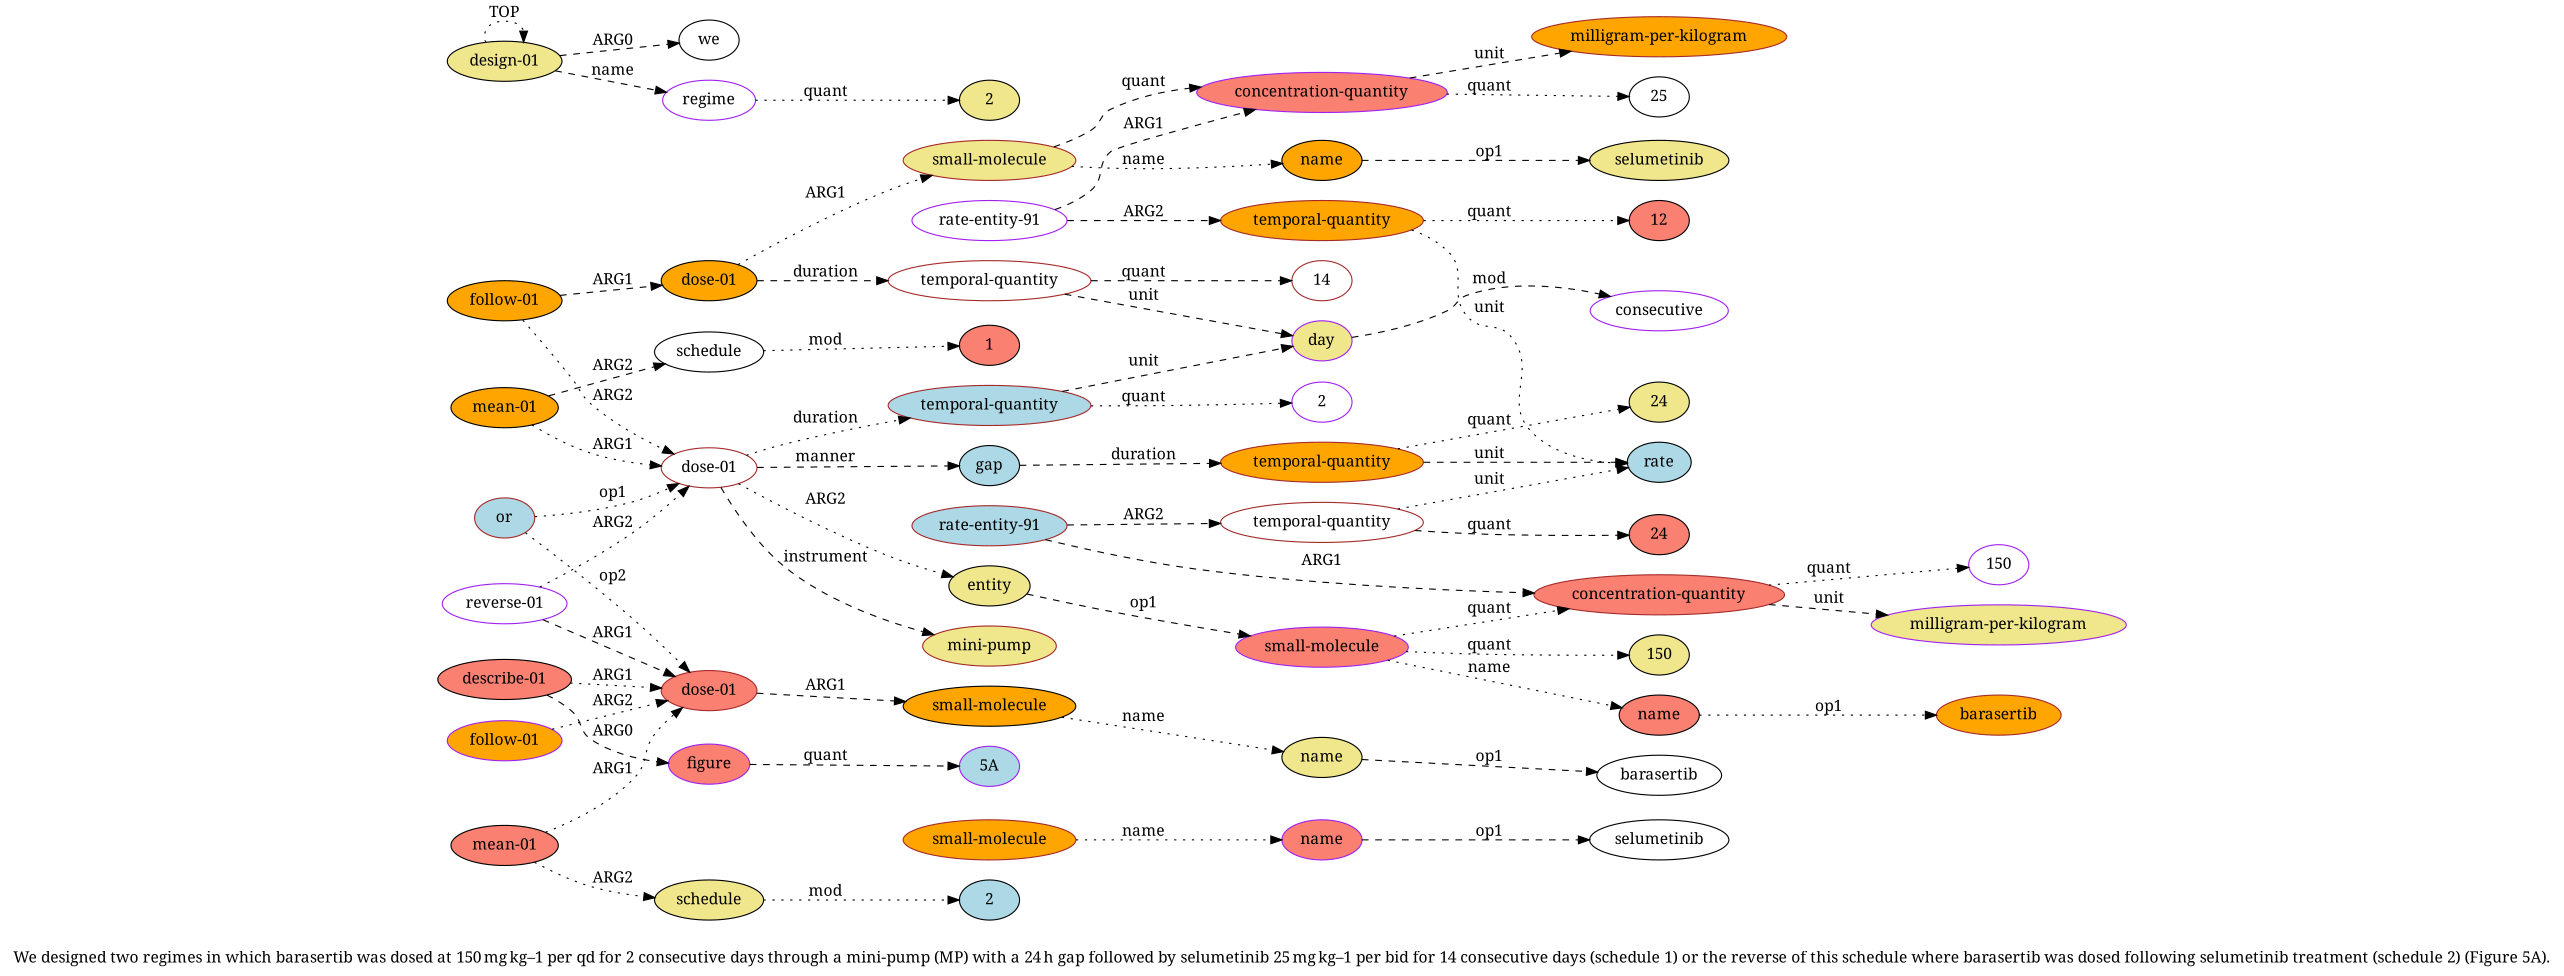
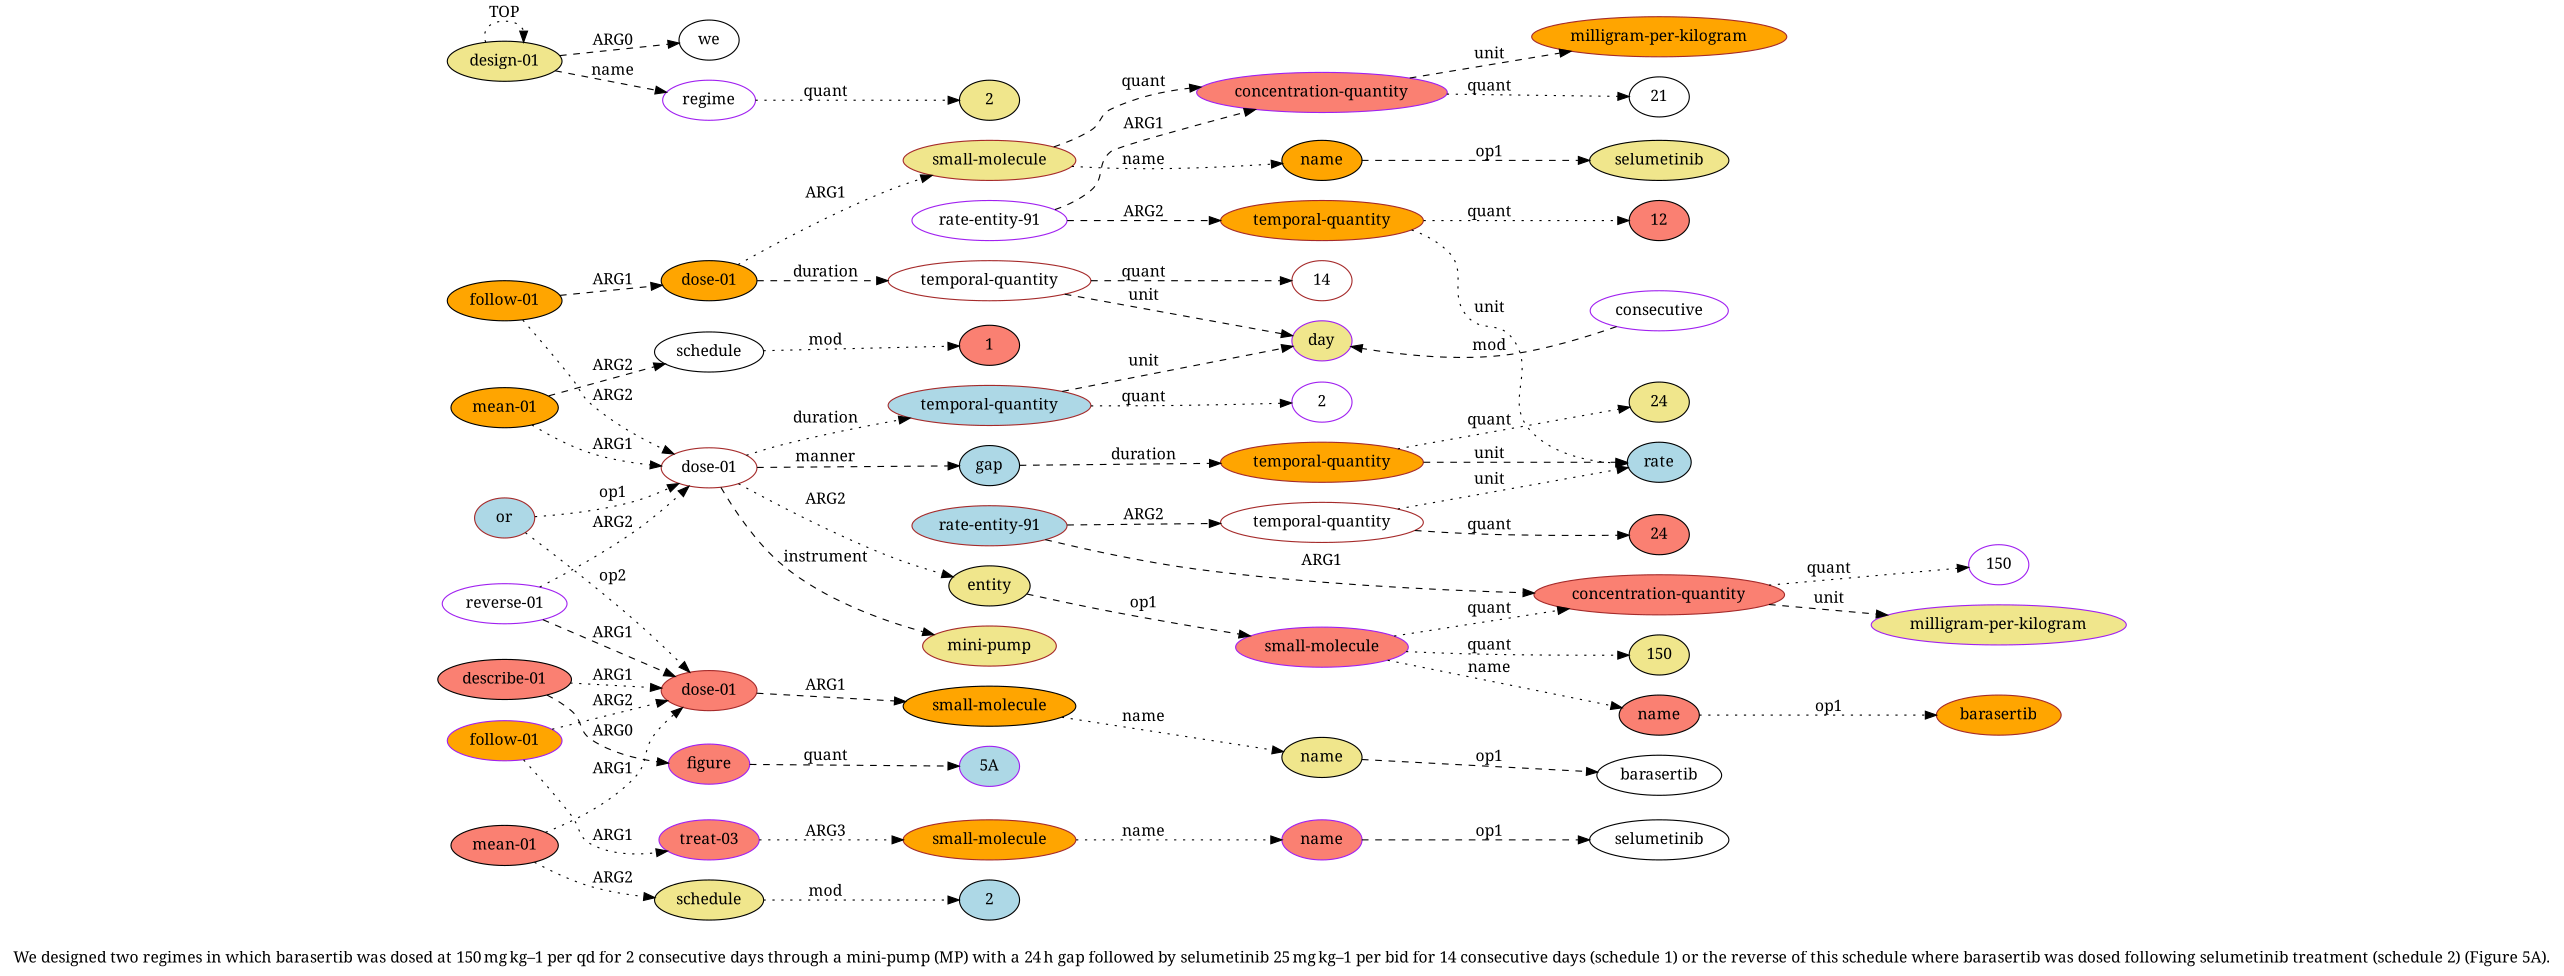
node "25": label "25" -> "21"
edge "day" -> "consecutive": reversed
node "treat-03": added
